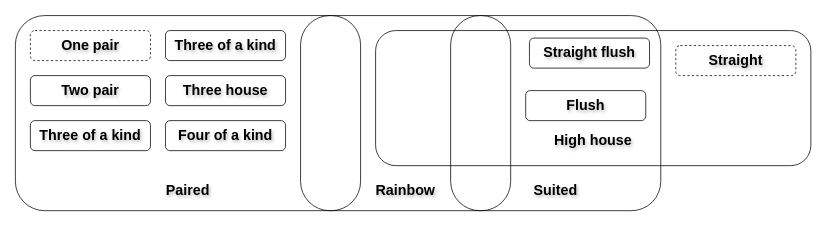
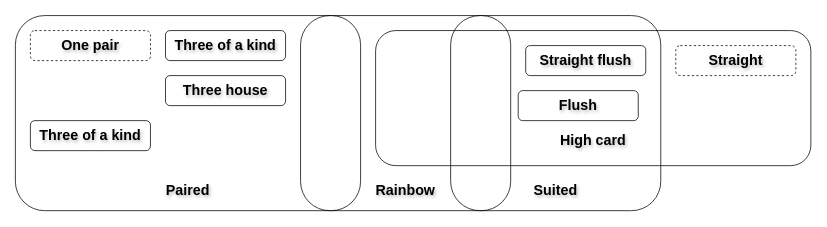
node "Straight flush": moved (589, 53) -> (585, 60)
node "Two pair": removed
node "High house": label "High house" -> "High card"
node "Flush": moved (585, 105) -> (578, 105)
node "Four of a kind": removed
